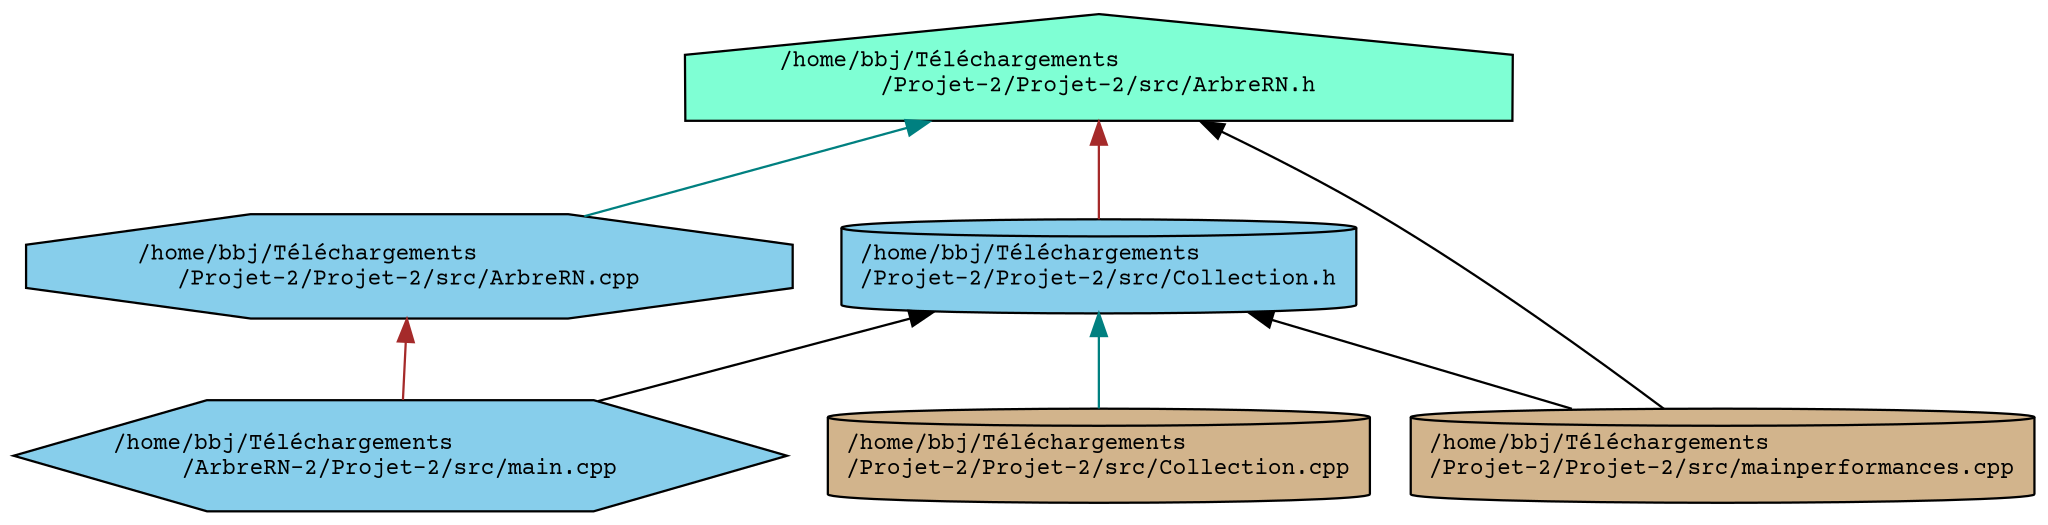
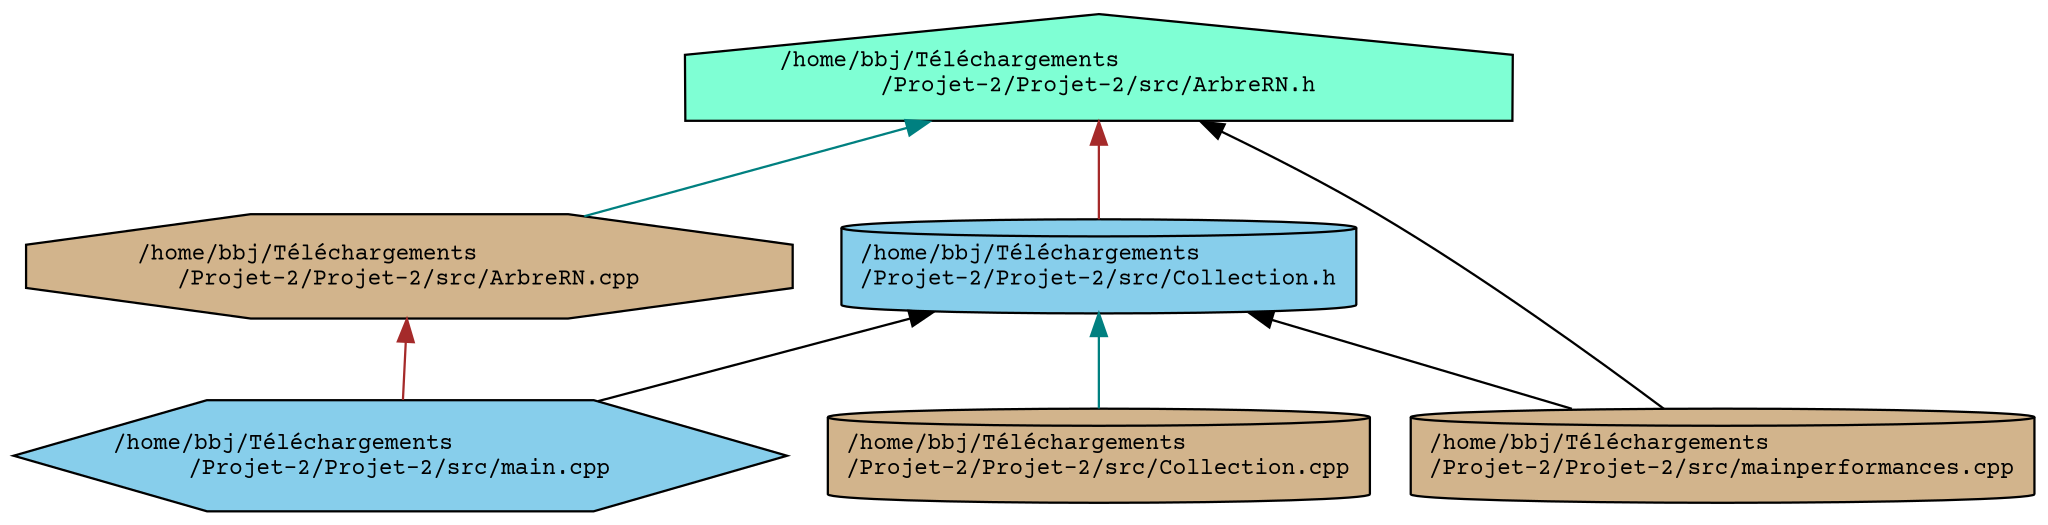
node "/home/bbj/Téléchargements /Projet-2/Projet-2/src/ArbreRN.cpp": fillcolor skyblue -> tan
node "/home/bbj/Téléchargements /ArbreRN-2/Projet-2/src/main.cpp": label "/home/bbj/Téléchargements /ArbreRN-2/Projet-2/src/main.cpp" -> "/home/bbj/Téléchargements /Projet-2/Projet-2/src/main.cpp"
